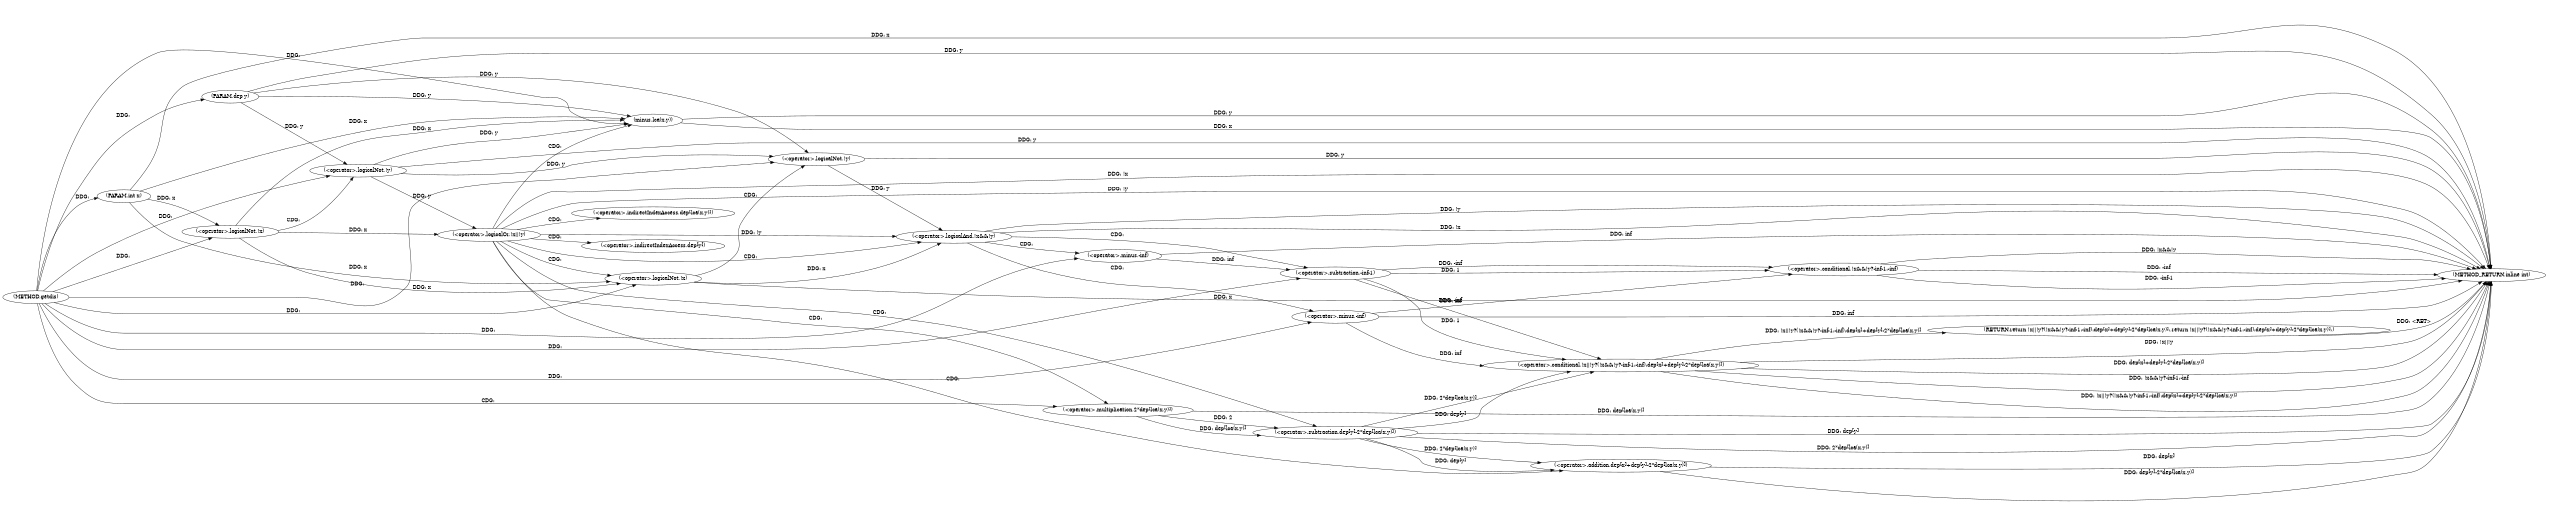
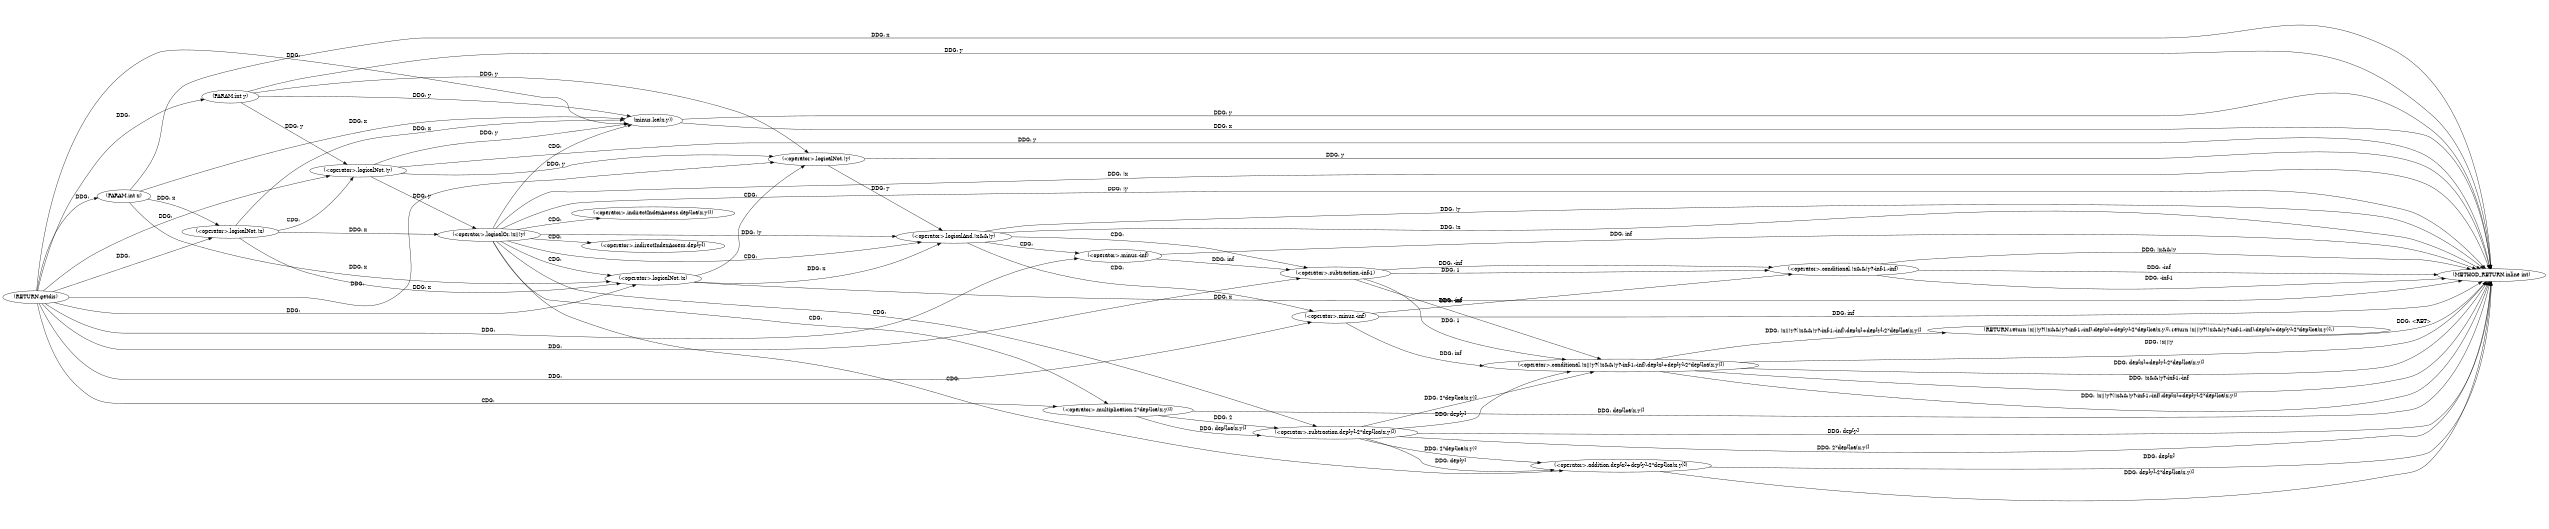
node "(PARAM,dep y)": label "(PARAM,dep y)" -> "(PARAM,int y)"
node "(METHOD,getdis)": label "(METHOD,getdis)" -> "(RETURN,getdis)"
